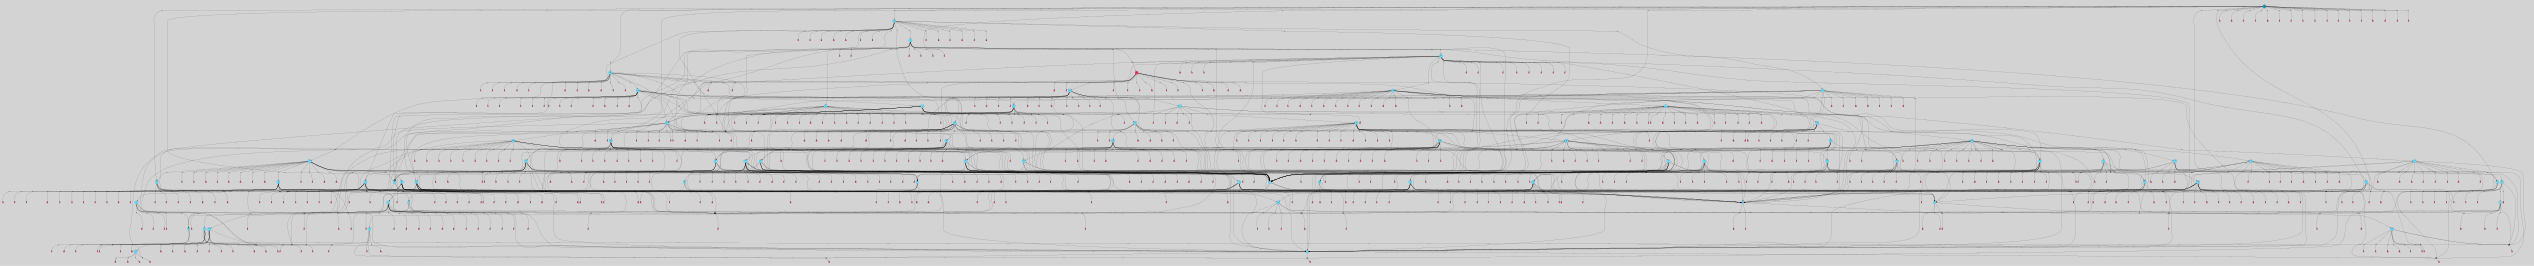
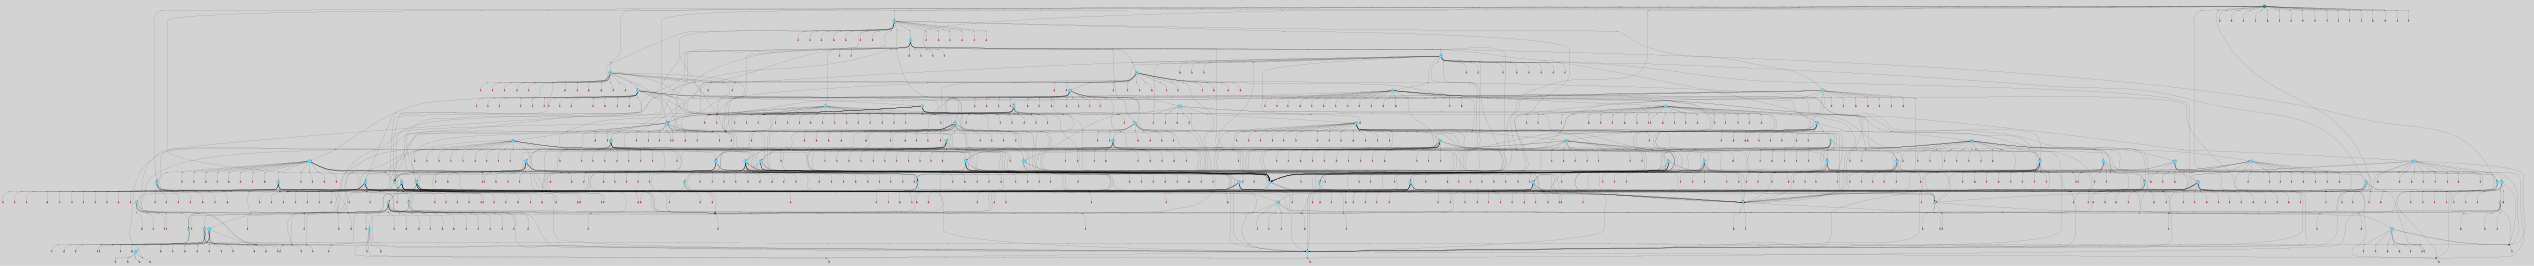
node "T64": fillcolor #ff3366 -> #66ddff
